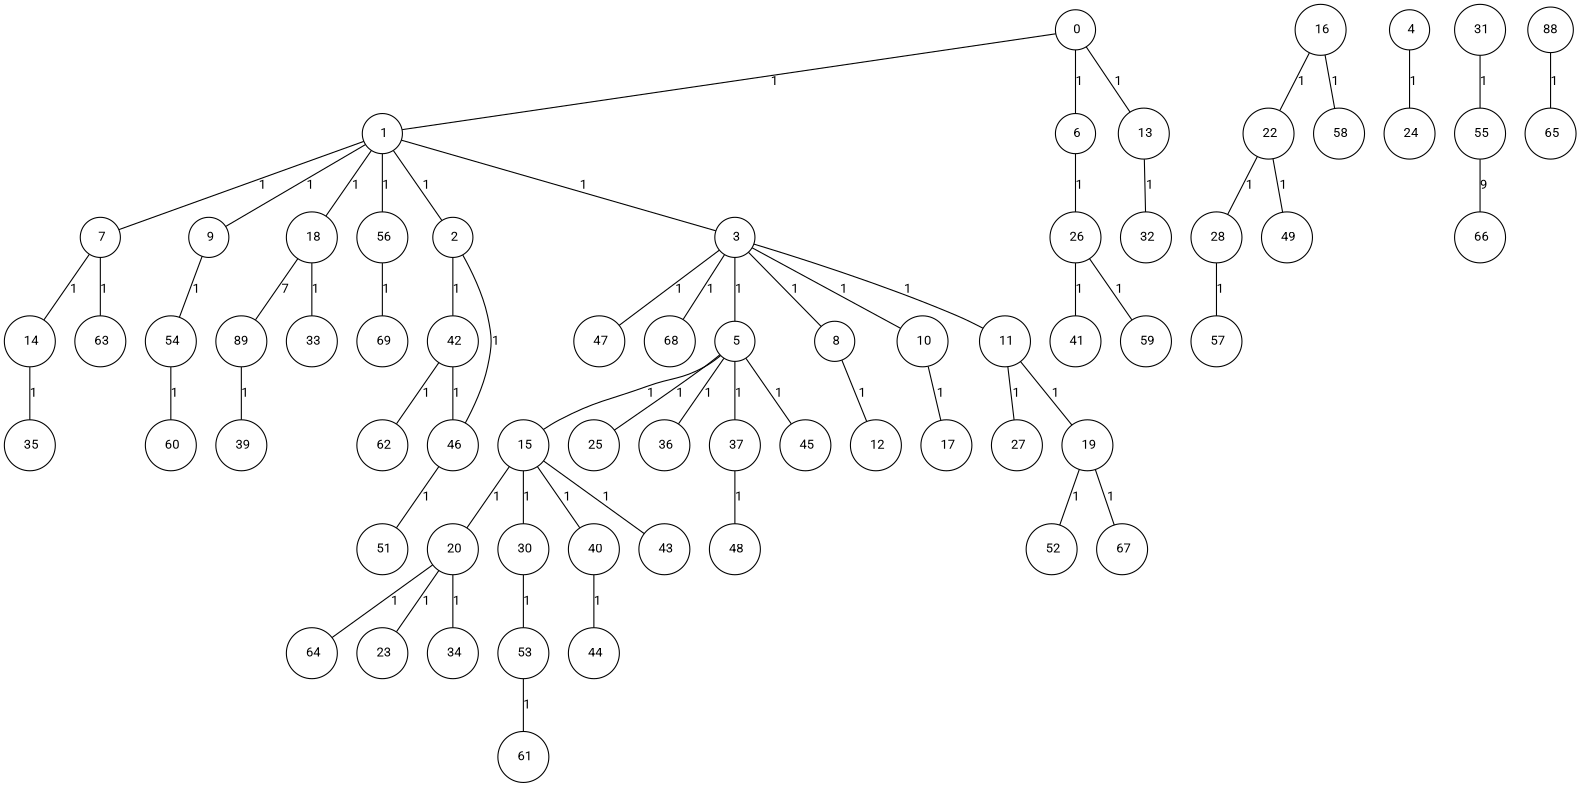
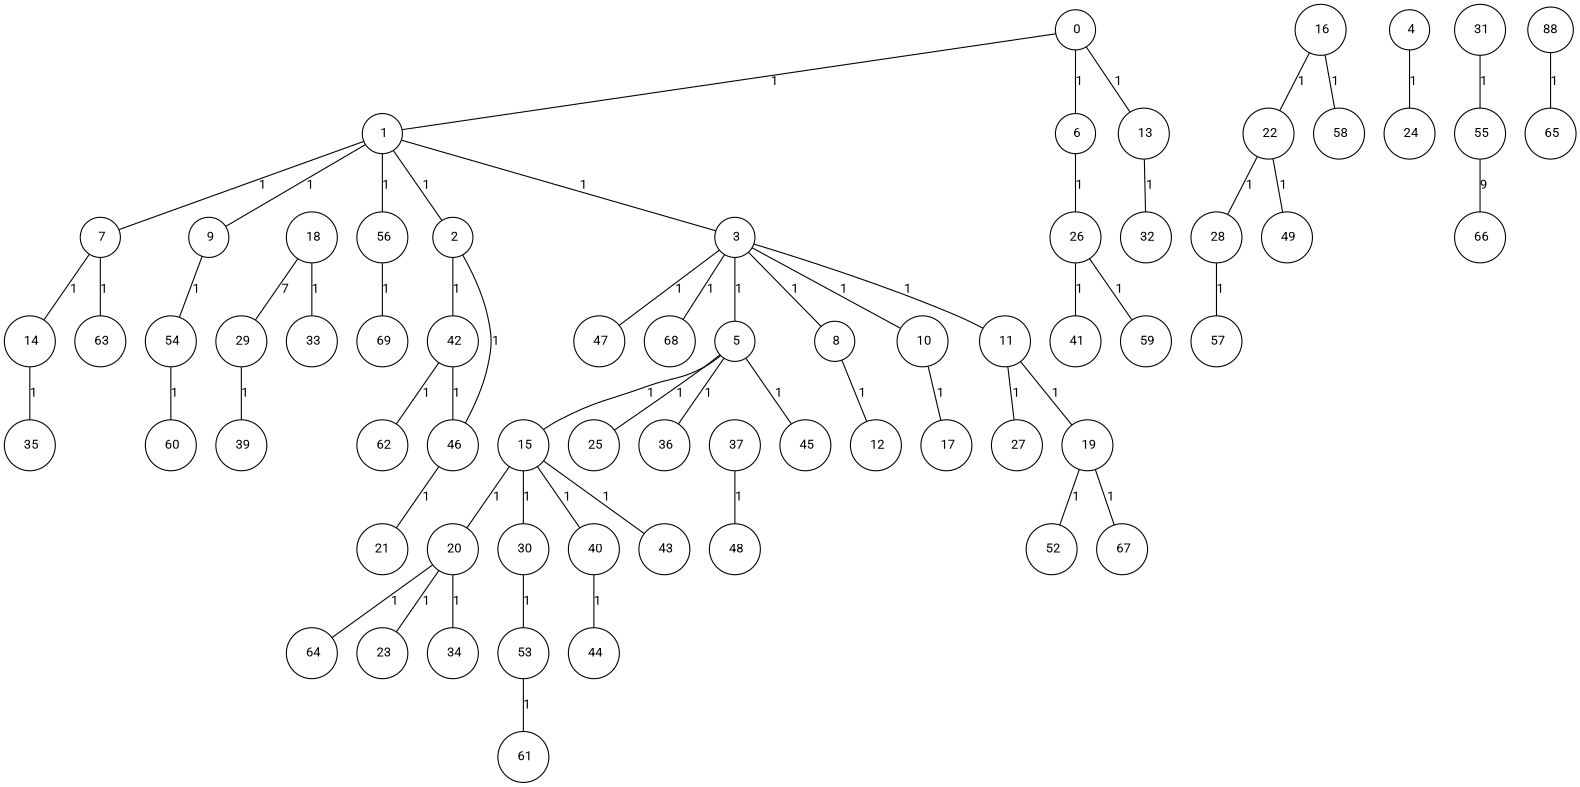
edge "1" -- "18": removed, label "1"
node "89": label "89" -> "29"
edge "5" -- "37": removed, label "1"
node "51": label "51" -> "21"
